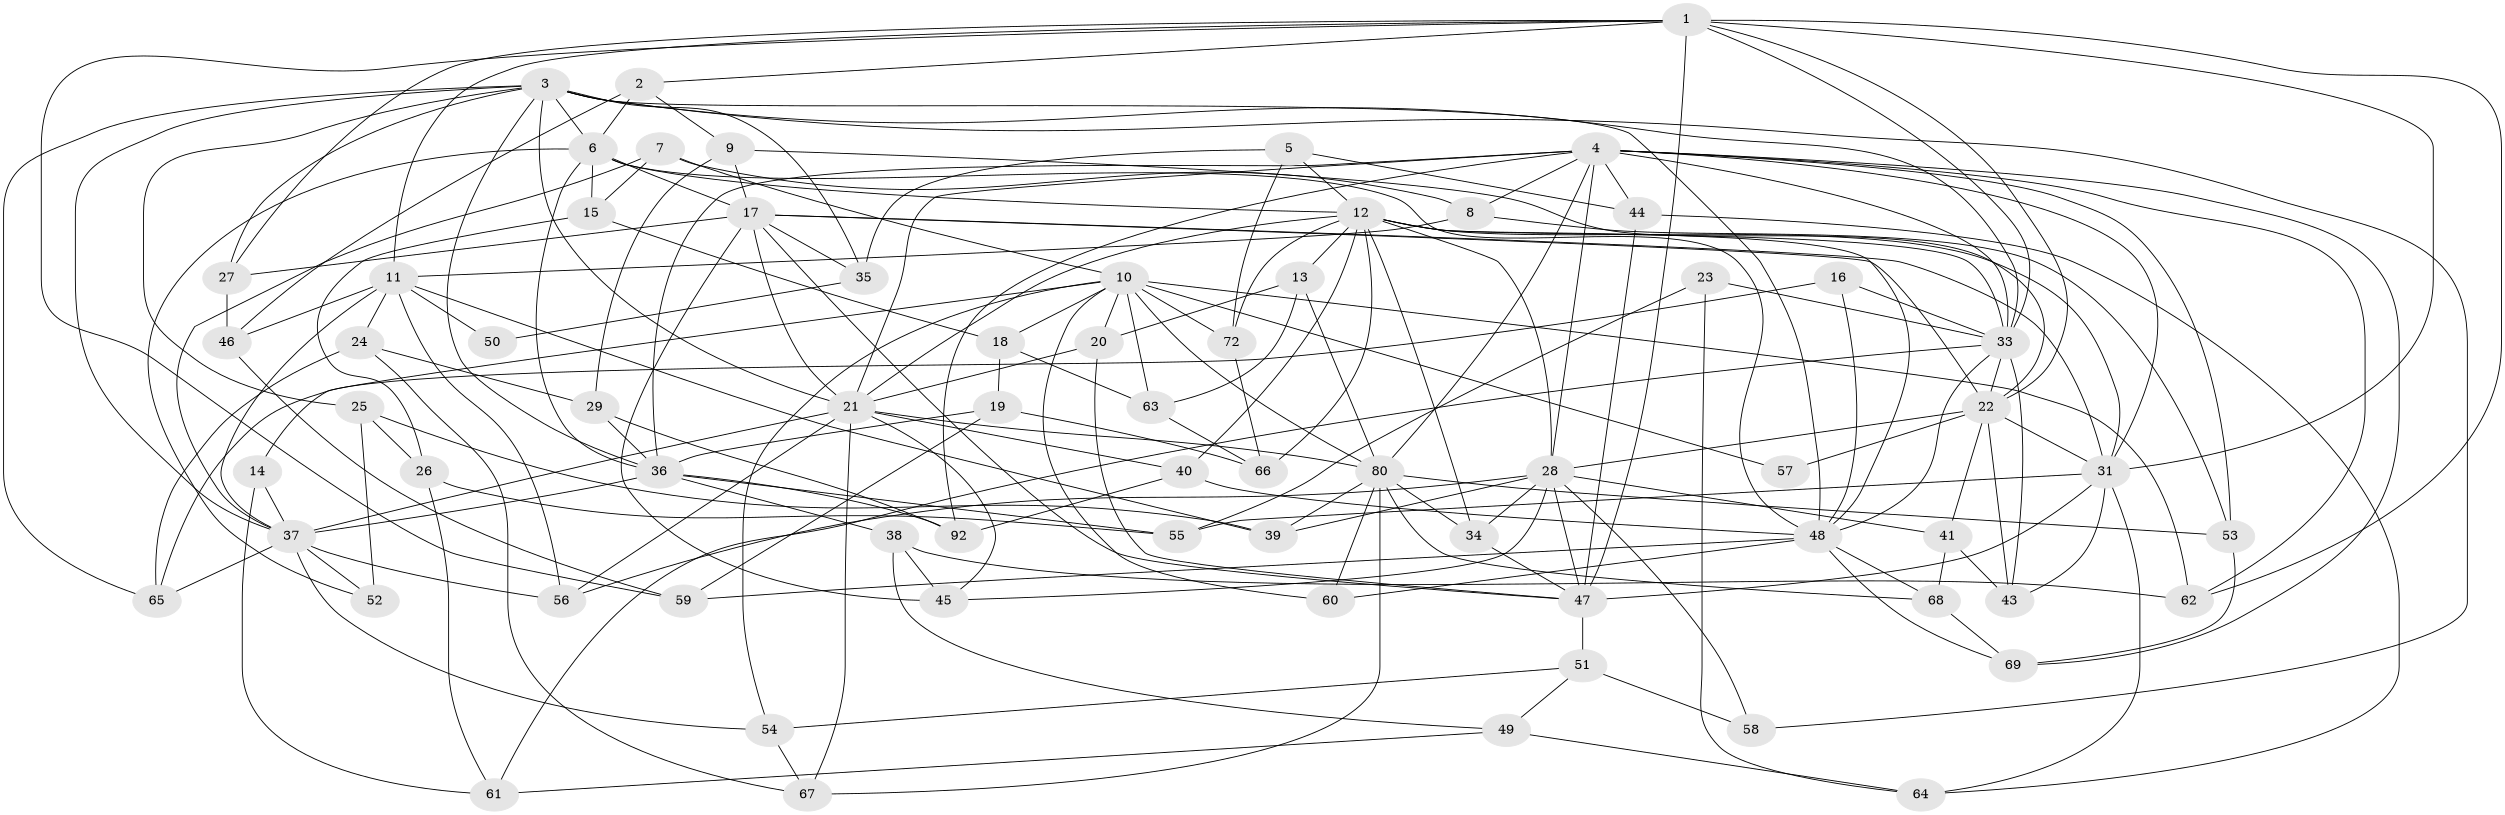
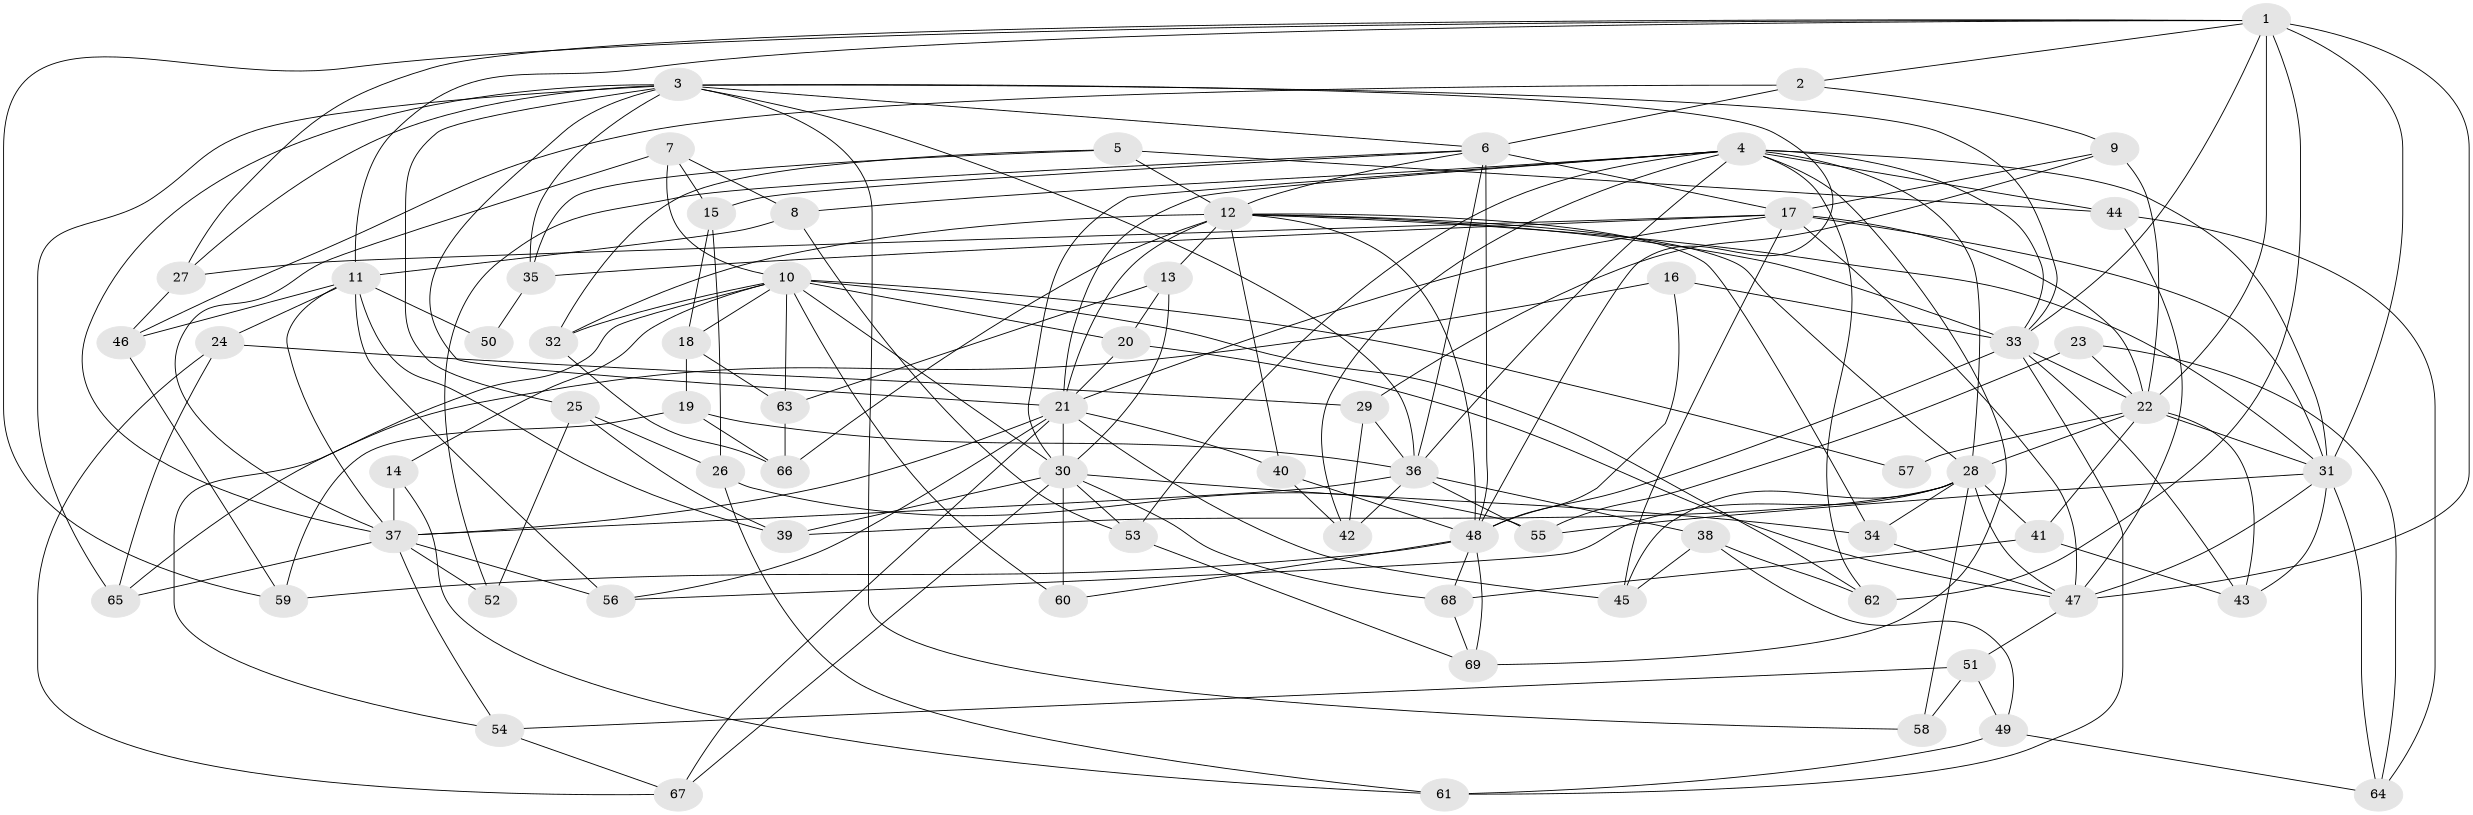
edge "23" -- "33": now "23" -- "22"
node "72": label "72" -> "32"
node "80": label "80" -> "30"
node "92": label "92" -> "42"
